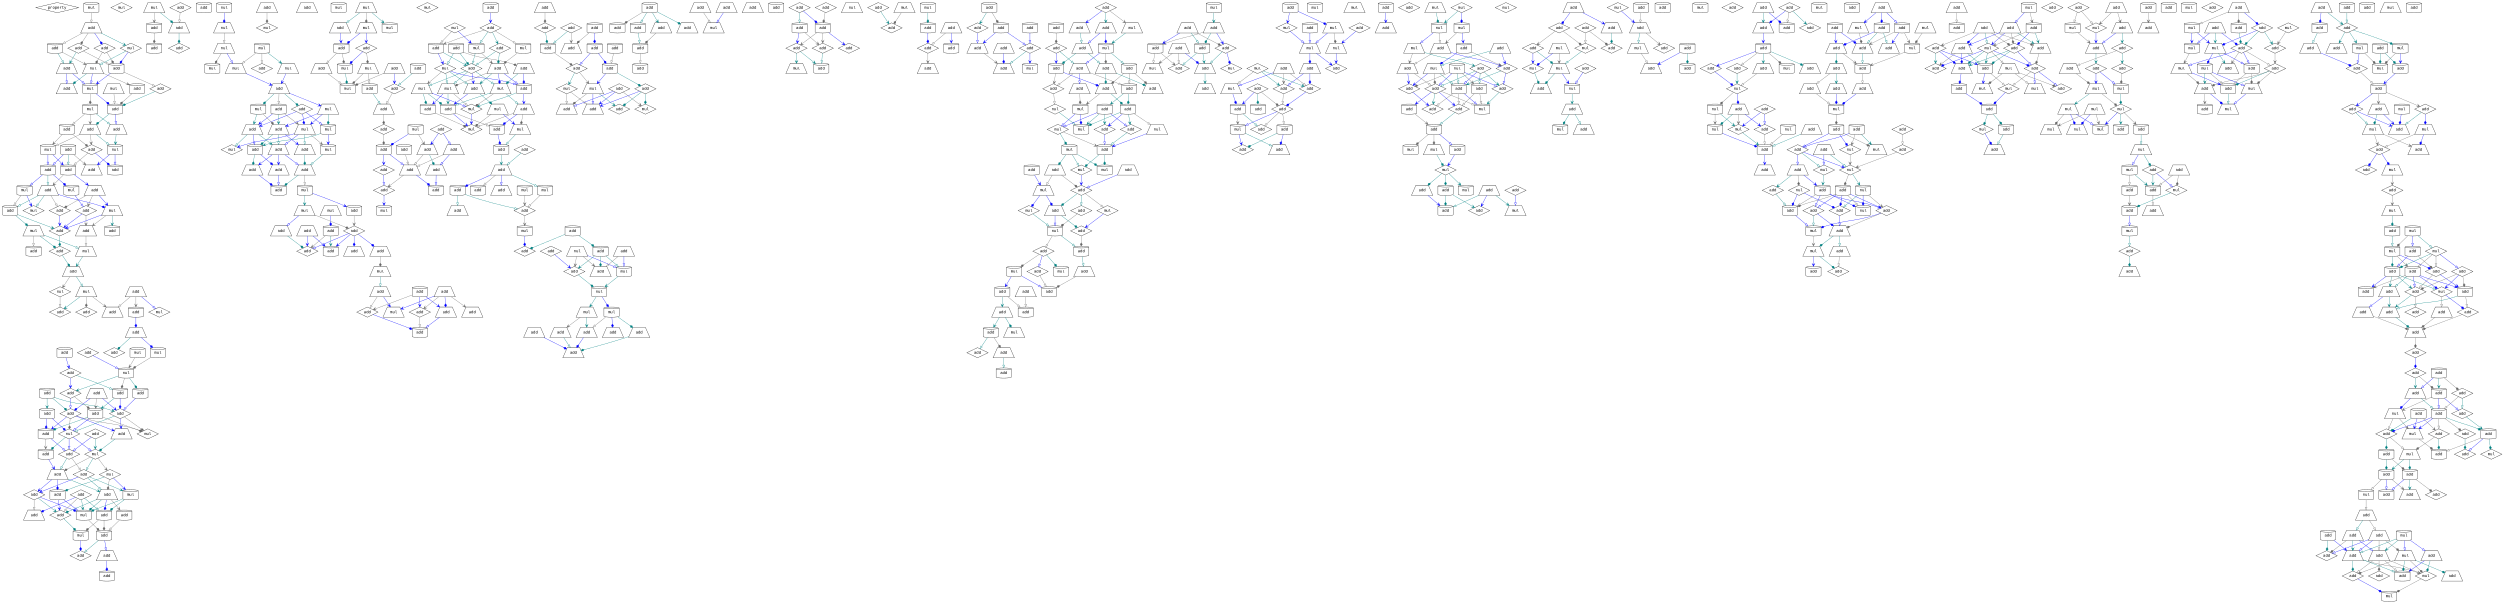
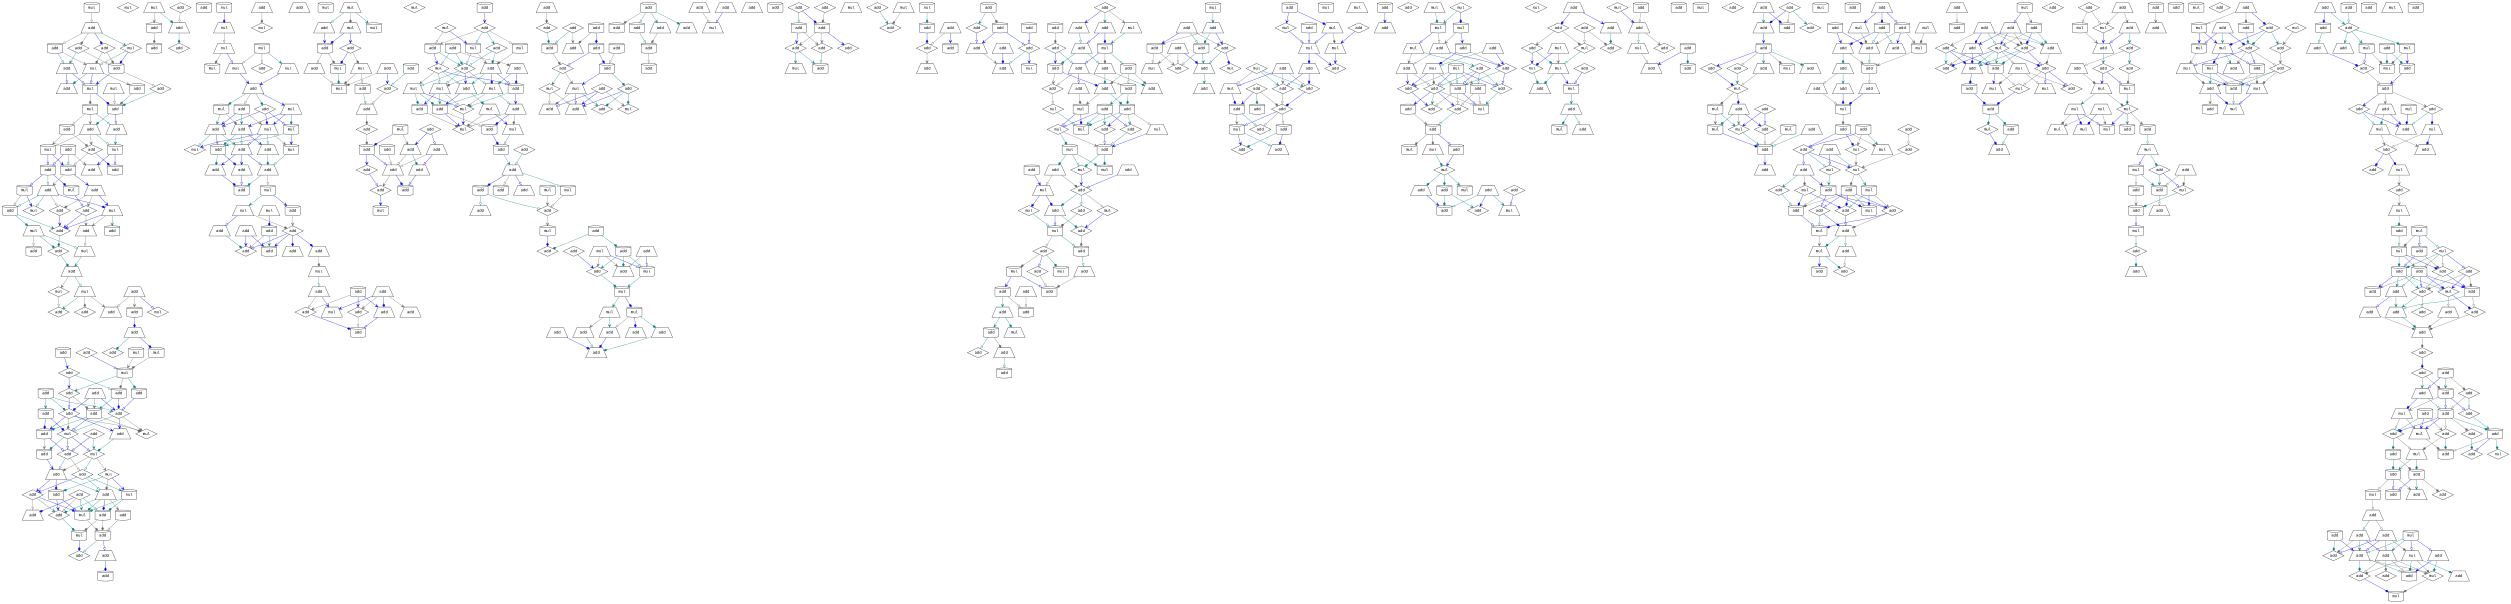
node "property": removed
